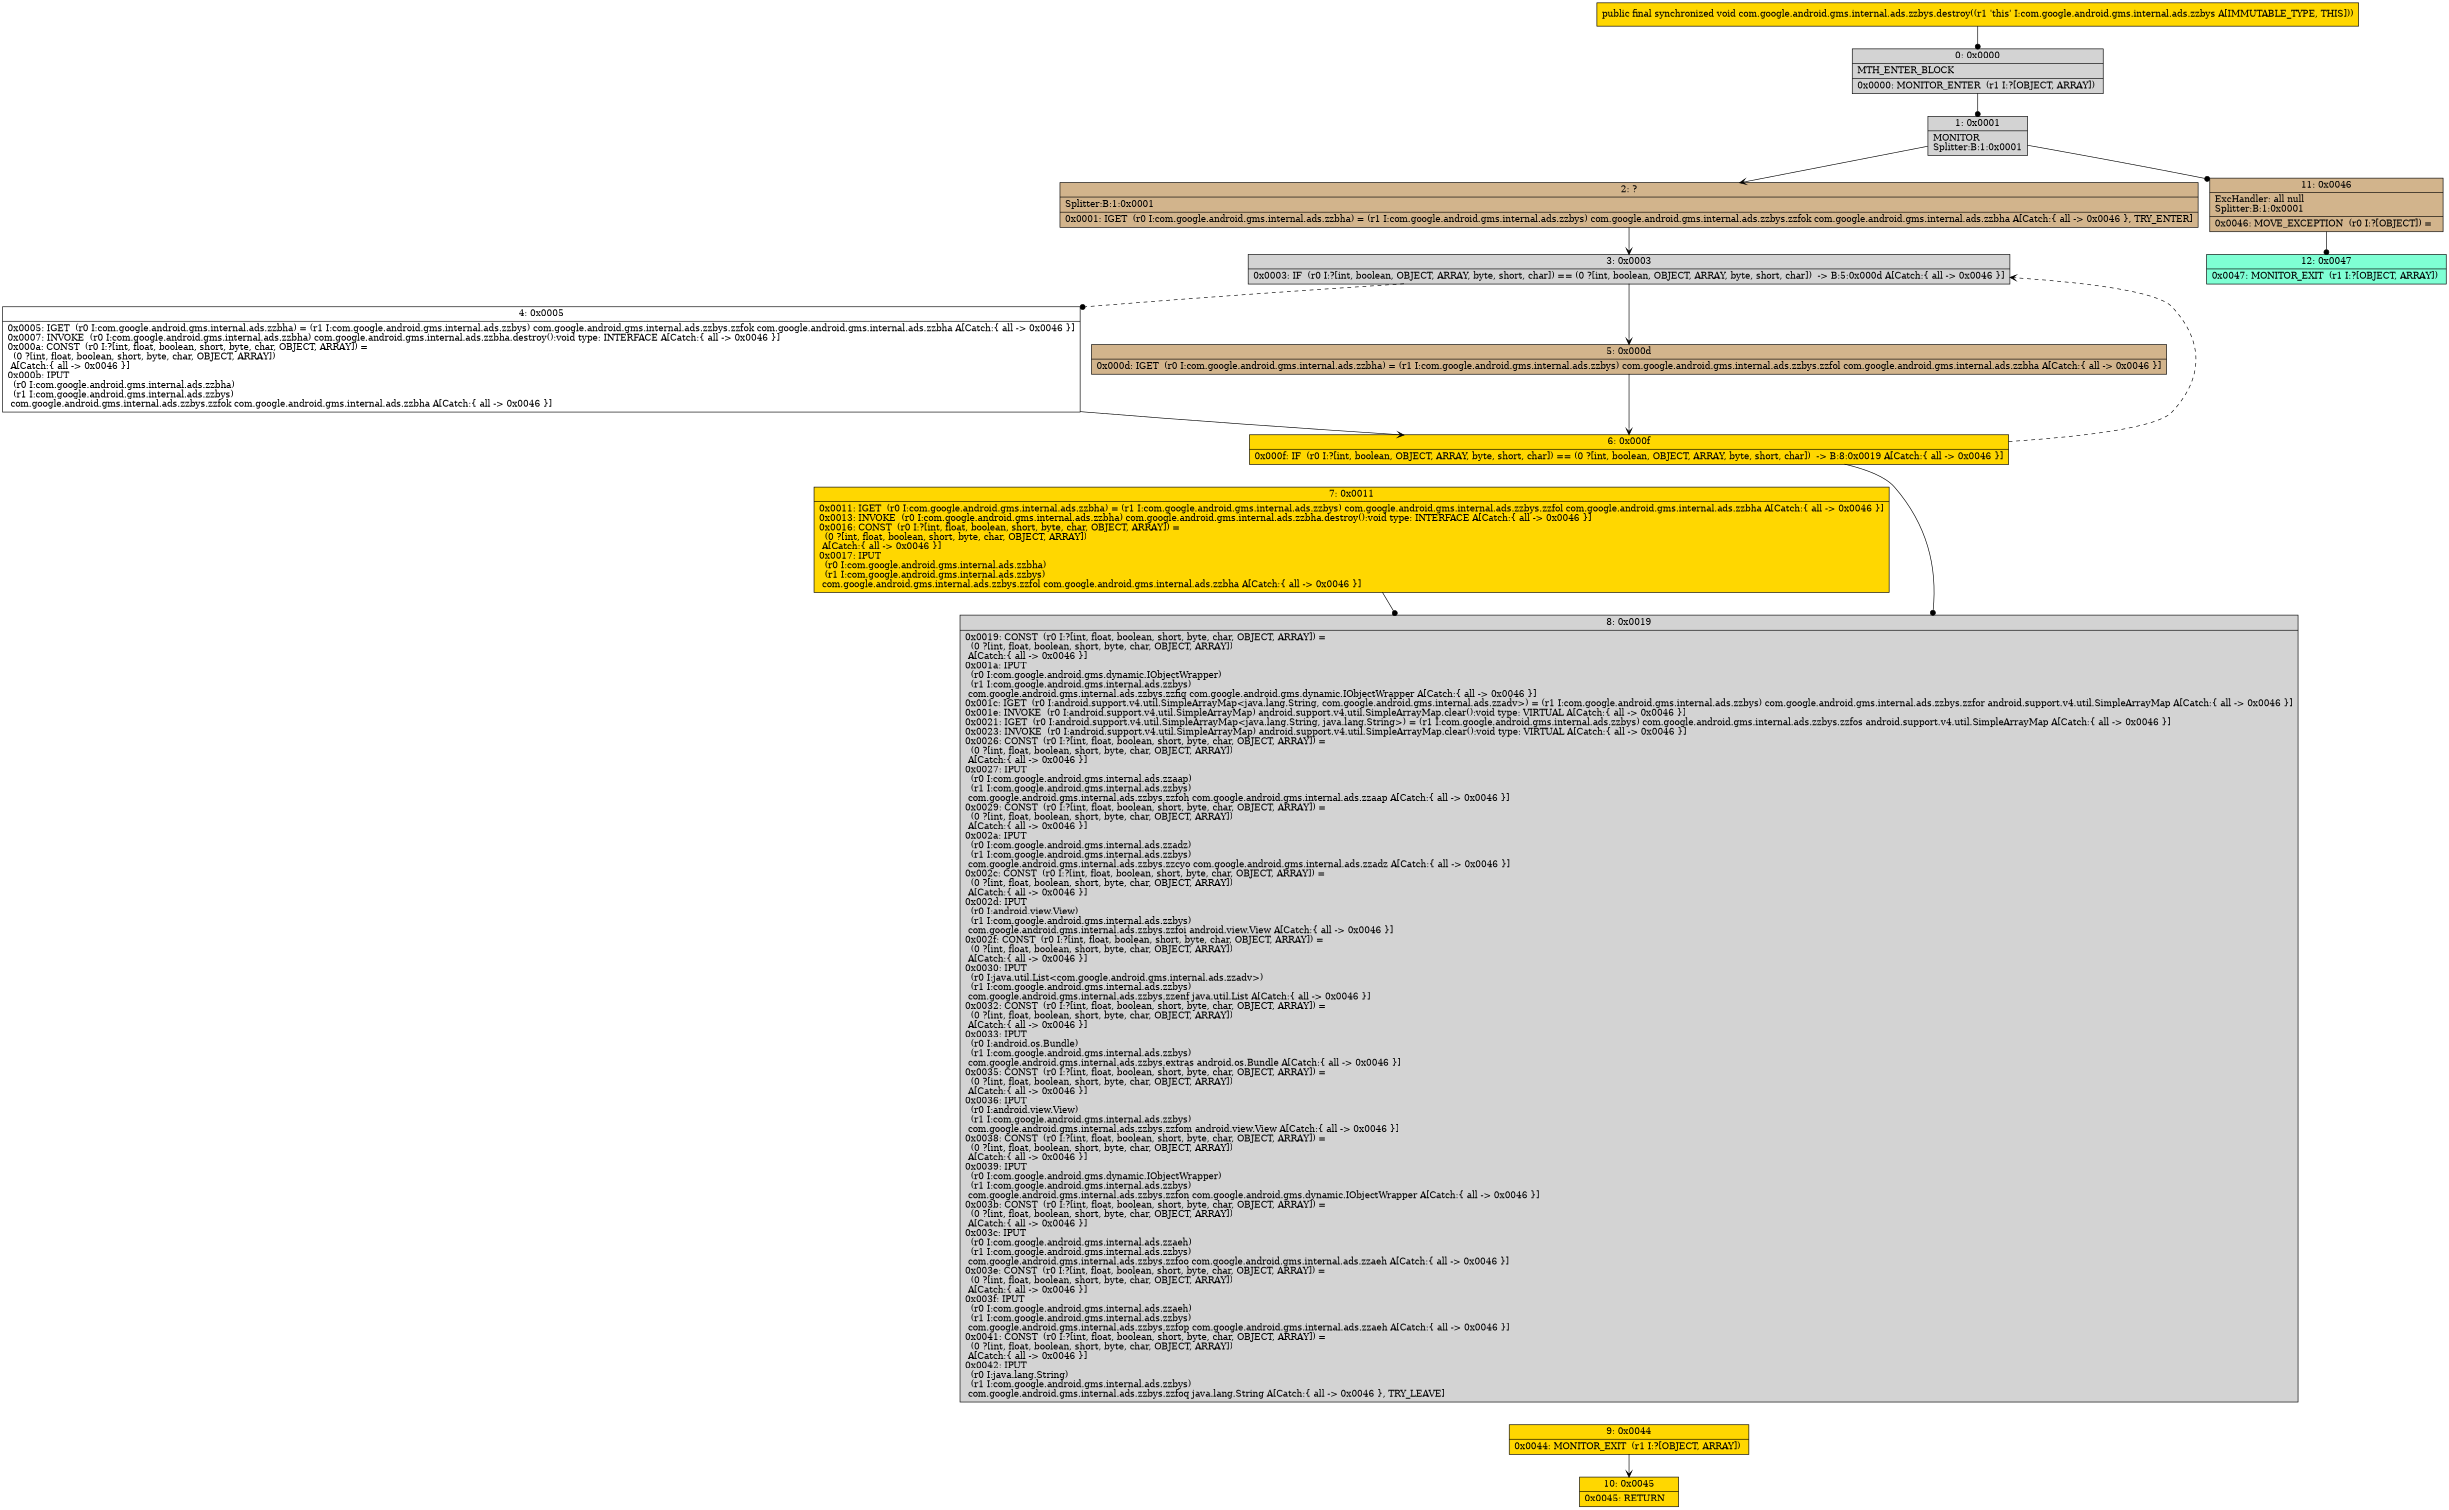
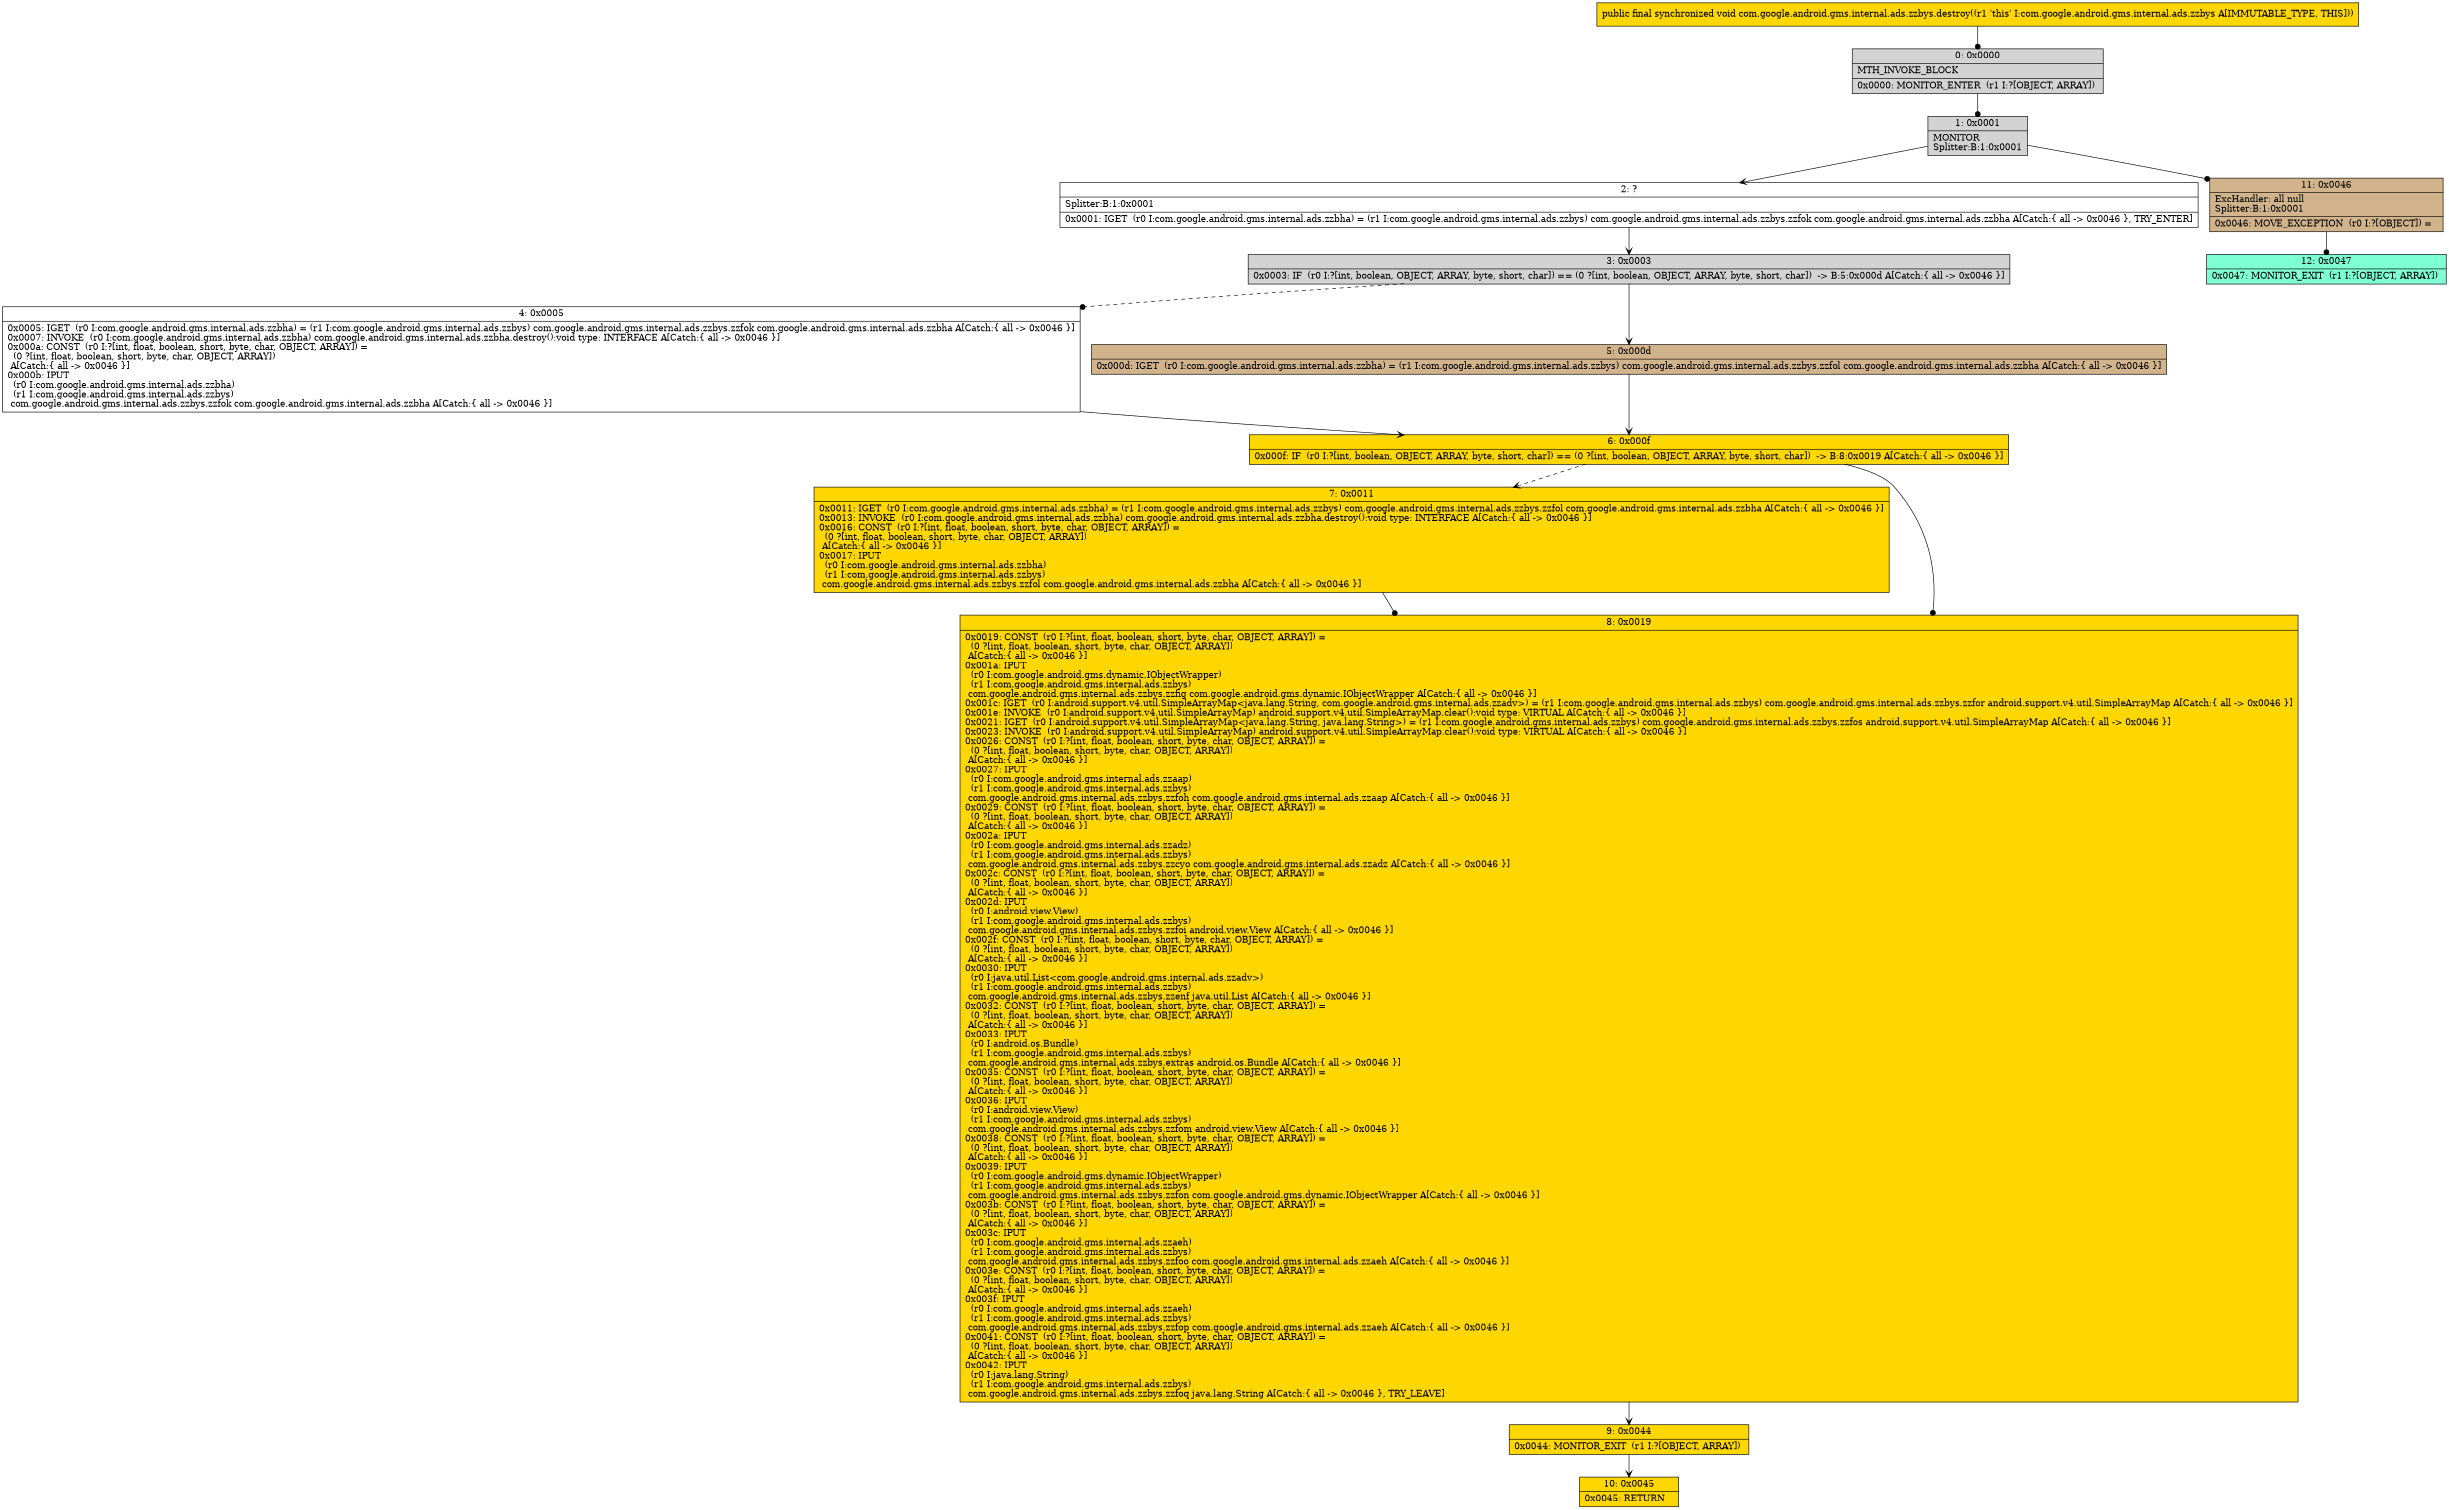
node "0: 0x0000": text "MTH_ENTER_BLOCK" -> "MTH_INVOKE_BLOCK"
node "2: ?": fillcolor tan -> white
edge "6: 0x000f" -> "3: 0x0003": now "6: 0x000f" -> "7: 0x0011"
node "8: 0x0019": fillcolor lightgrey -> gold
edge "8: 0x0019" -> "9: 0x0044": added
